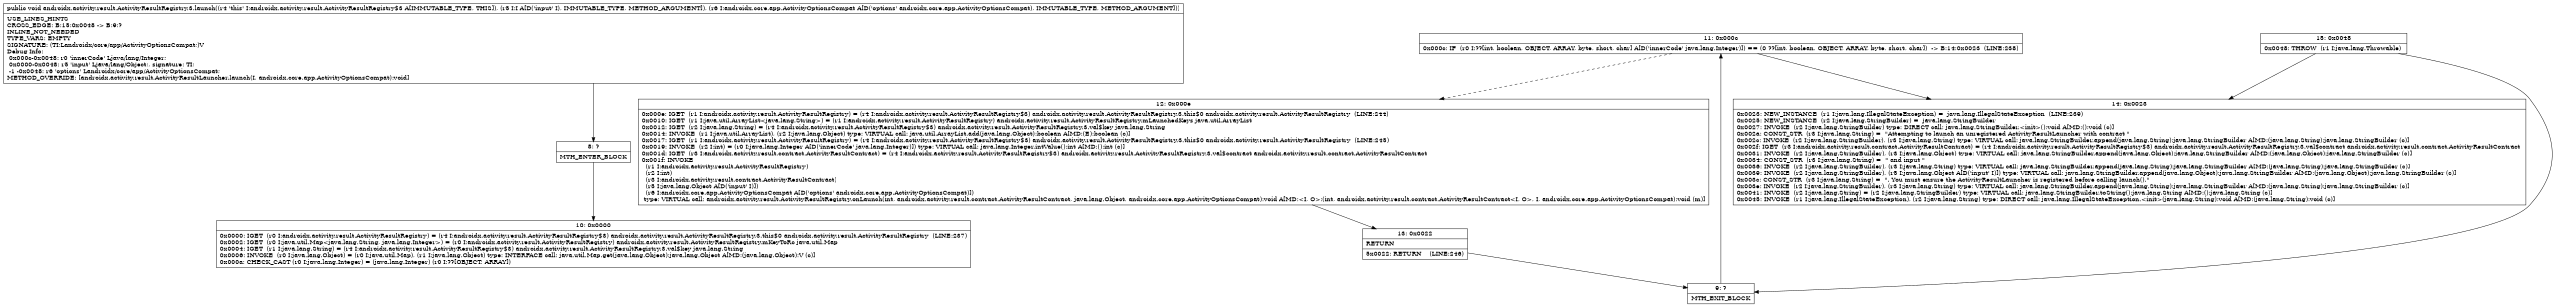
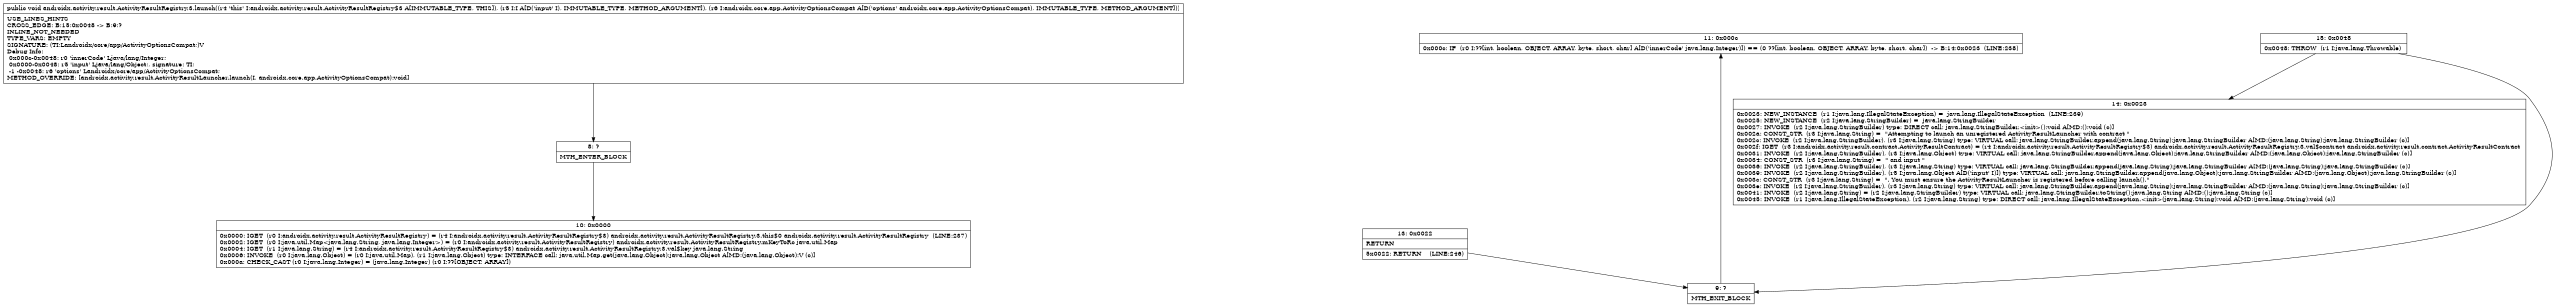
edge "11: 0x000c" -> "14: 0x0023": removed
node "12: 0x000e": removed
